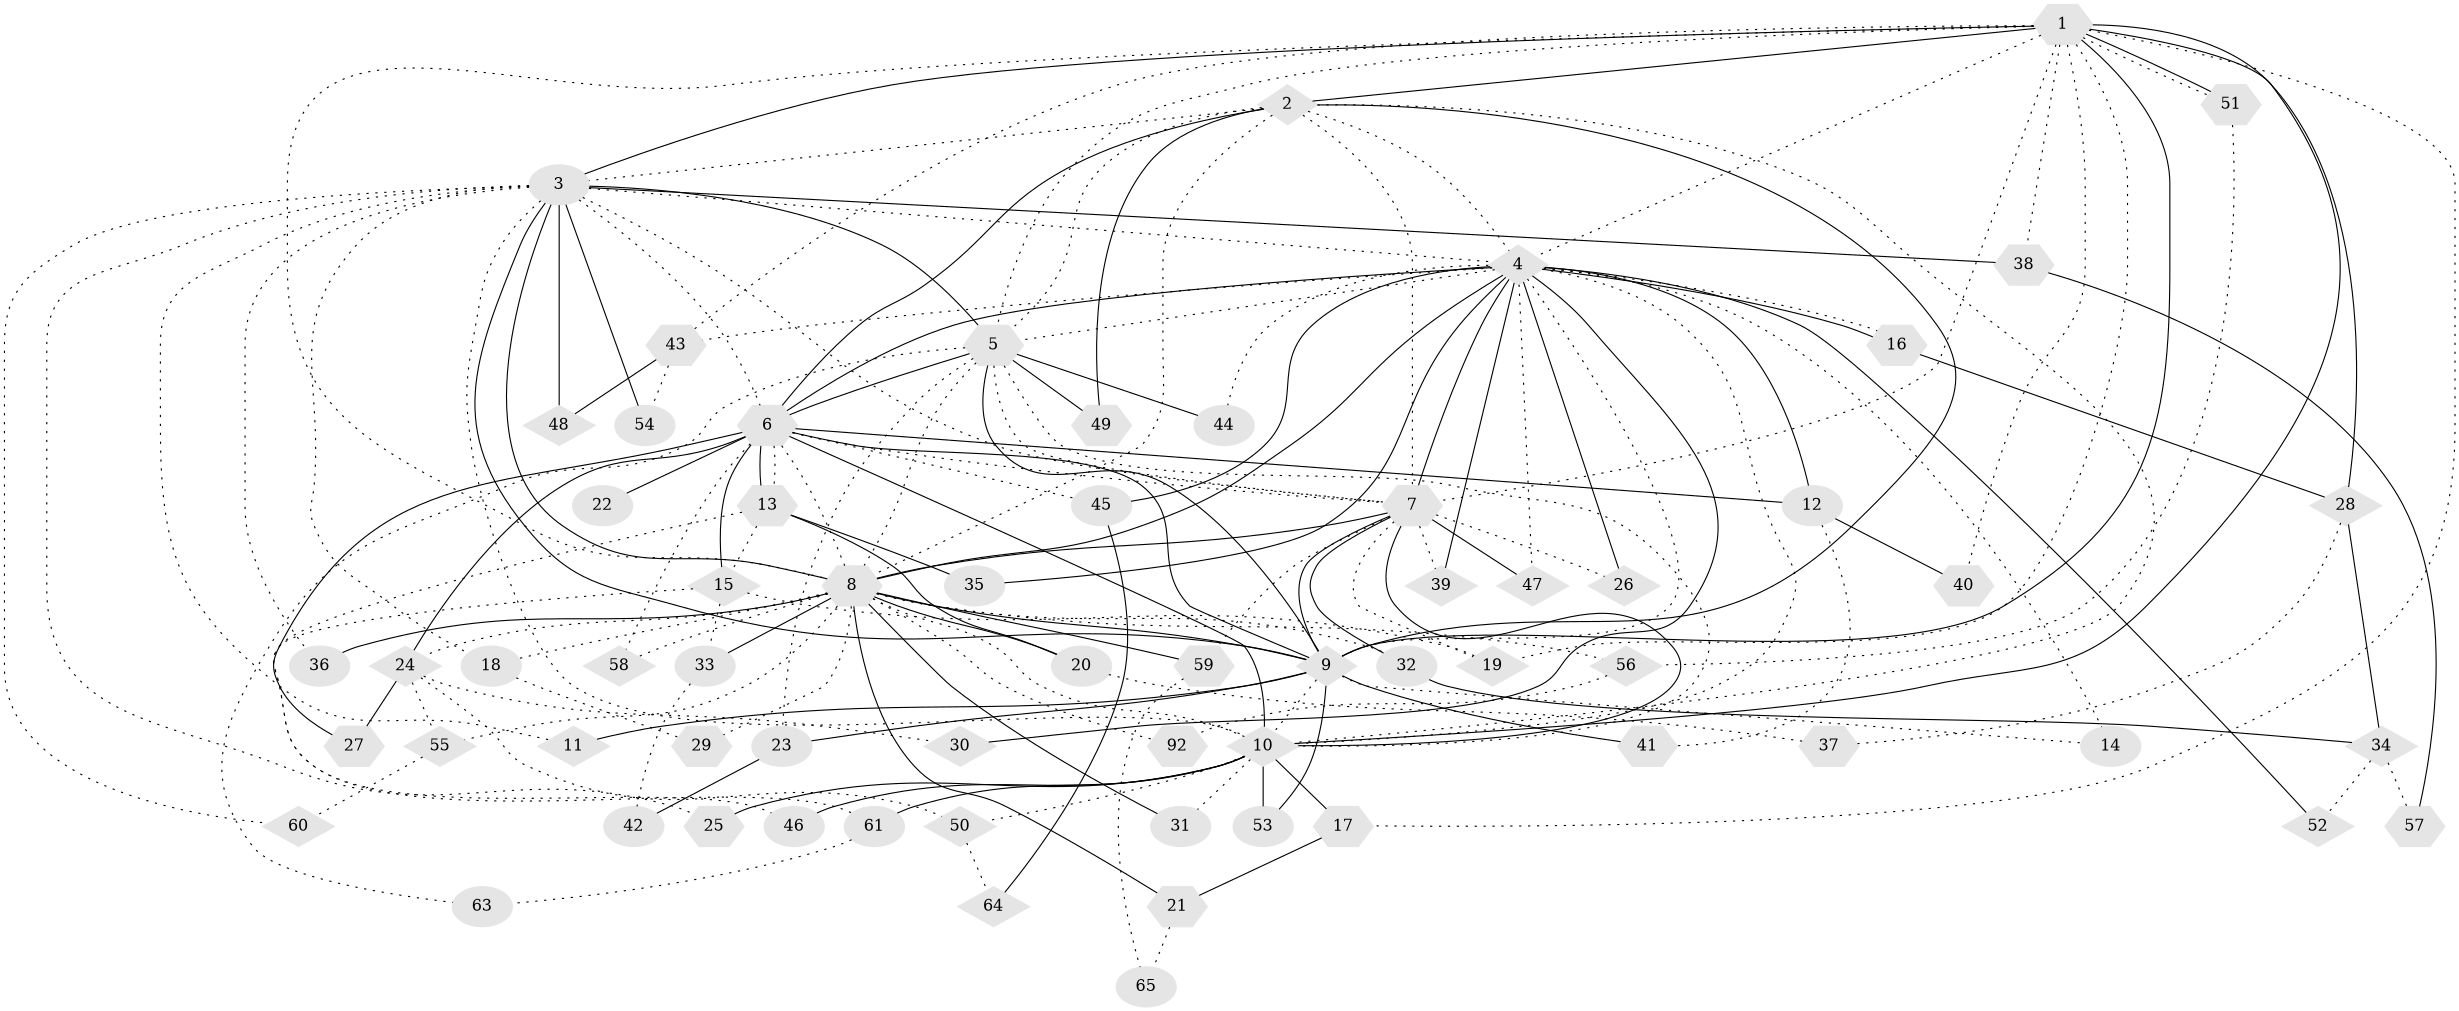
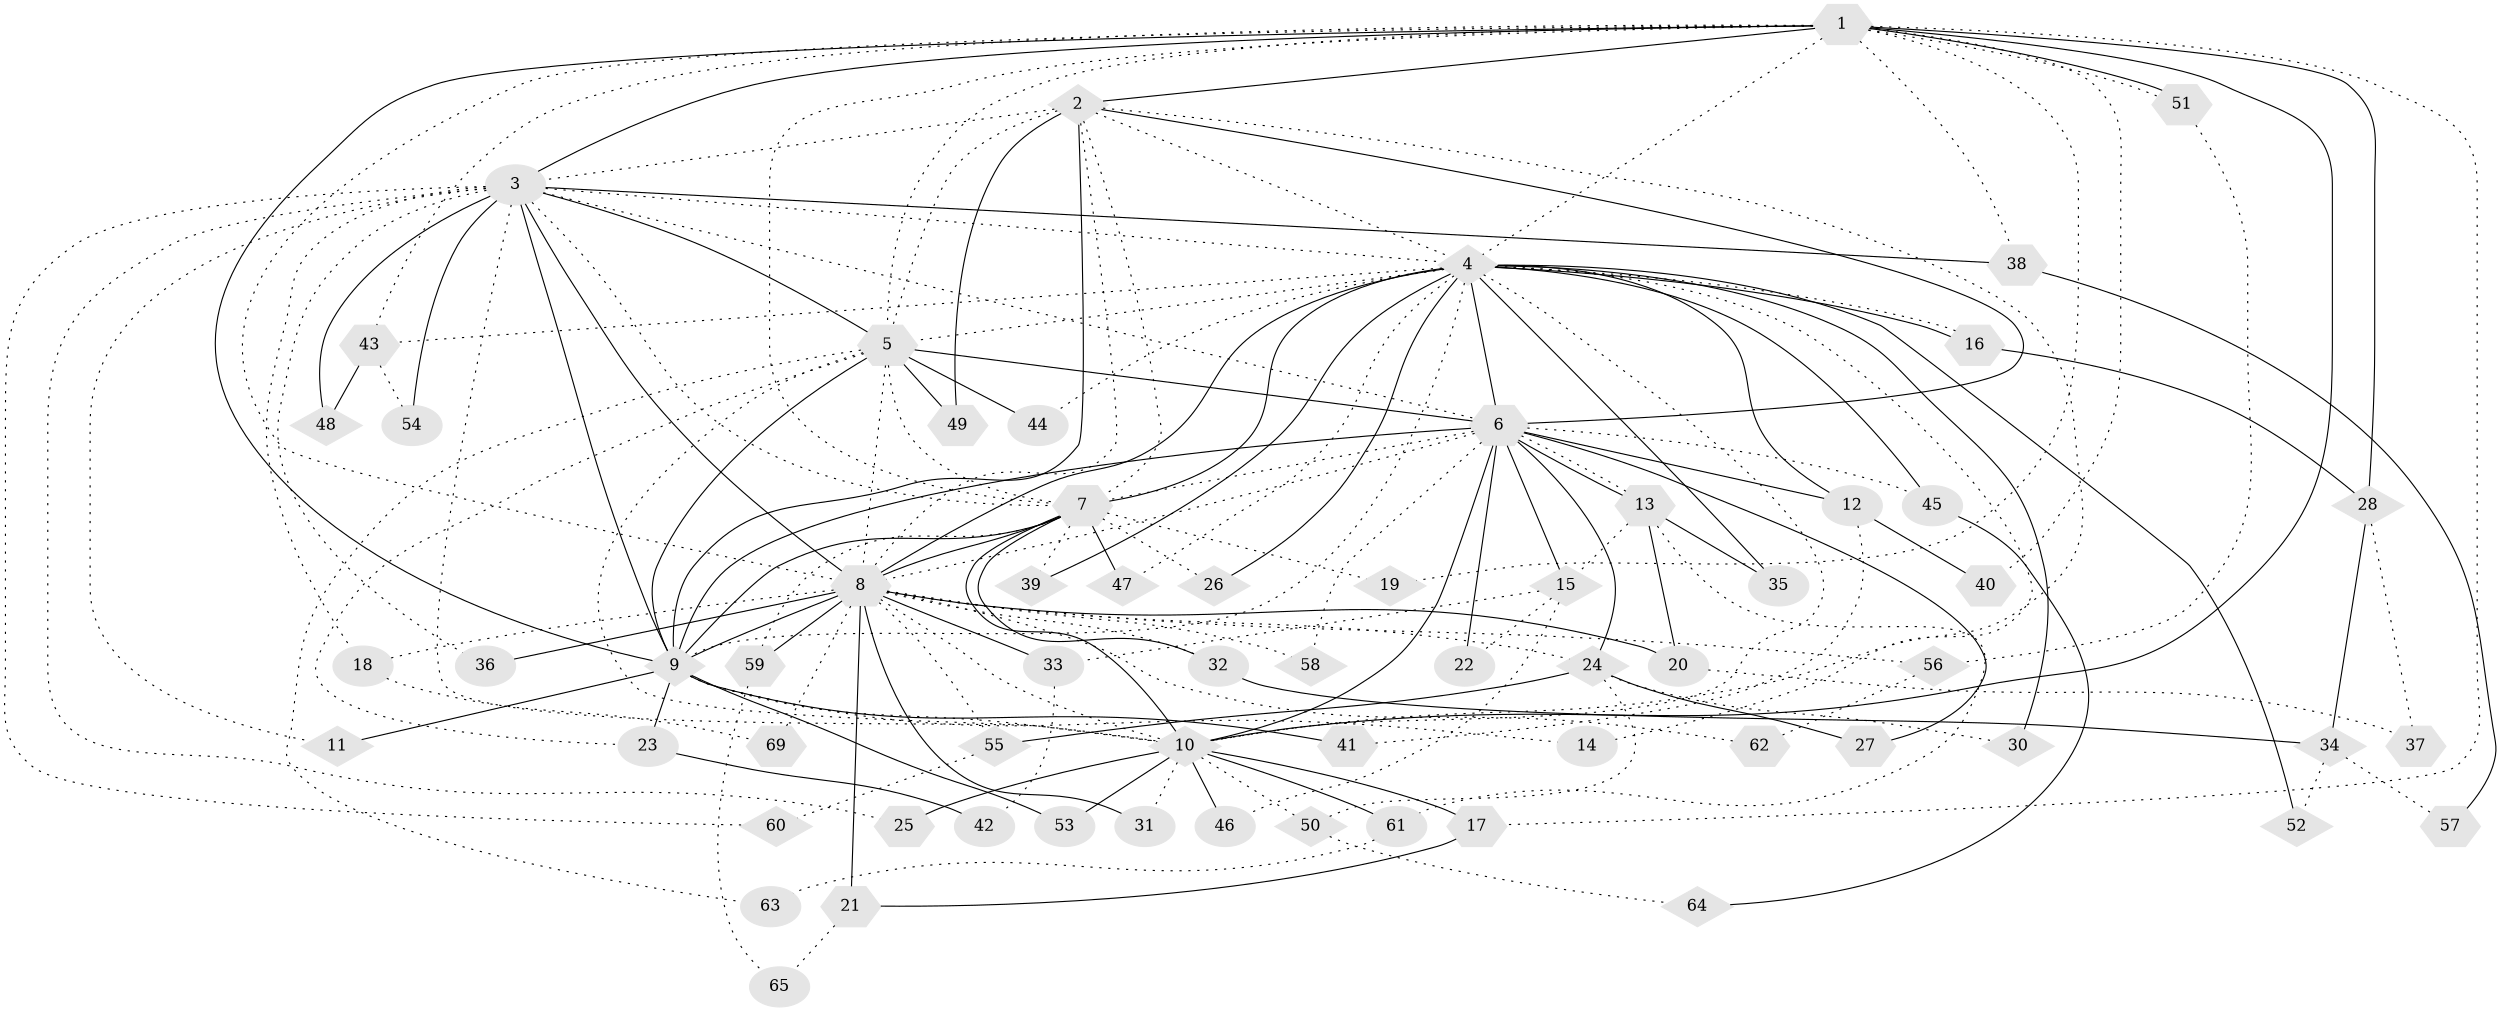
edge "15" -- "19": now "15" -- "22"
edge "24" -- "55": style dotted -> solid
node "29": label "29" -> "69"
node "92": label "92" -> "62"
